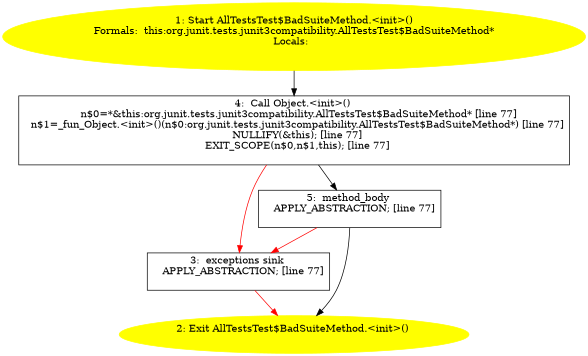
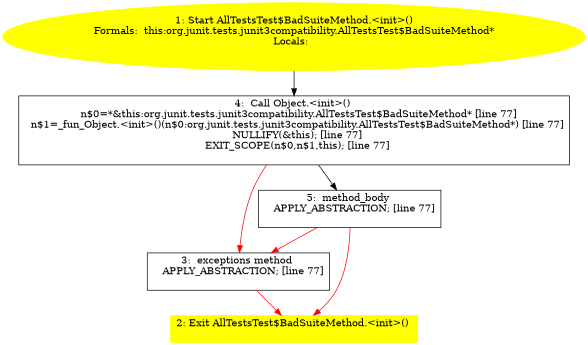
node "3:  exceptions sink APPLY_ABSTRACTION; [line 77]": label "3:  exceptions sink APPLY_ABSTRACTION; [line 77]" -> "3:  exceptions method APPLY_ABSTRACTION; [line 77]"
edge "5:  method_body APPLY_ABSTRACTION; [line 77]" -> "2: Exit AllTestsTest$BadSuiteMethod.<init>()": color black -> red
node "2: Exit AllTestsTest$BadSuiteMethod.<init>()": shape ellipse -> box
